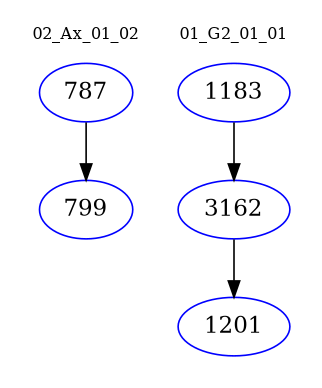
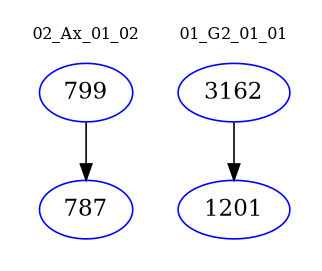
node "1183": removed
edge "787" -> "799": reversed
